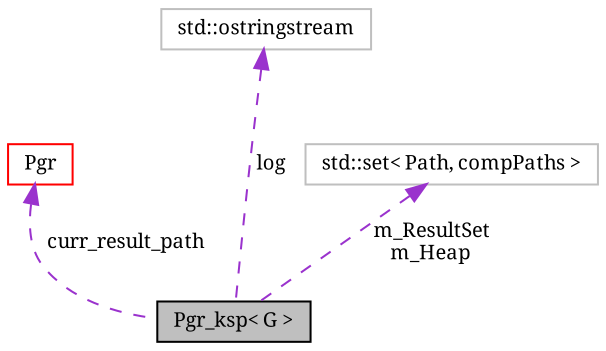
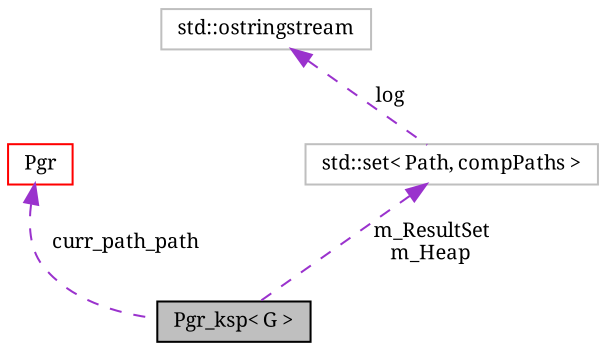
edge "Pgr_ksp< G >" -> "std::ostringstream": now "std::set< Path, compPaths >" -> "std::ostringstream"
edge "Pgr_ksp< G >" -> "Pgr": label " curr_result_path" -> " curr_path_path"
